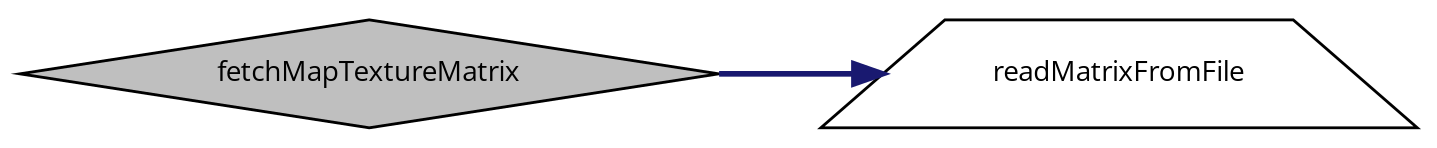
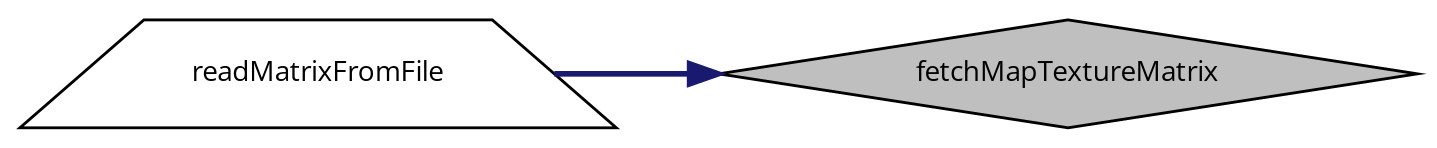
edge "fetchMapTextureMatrix" -> "readMatrixFromFile": reversed
